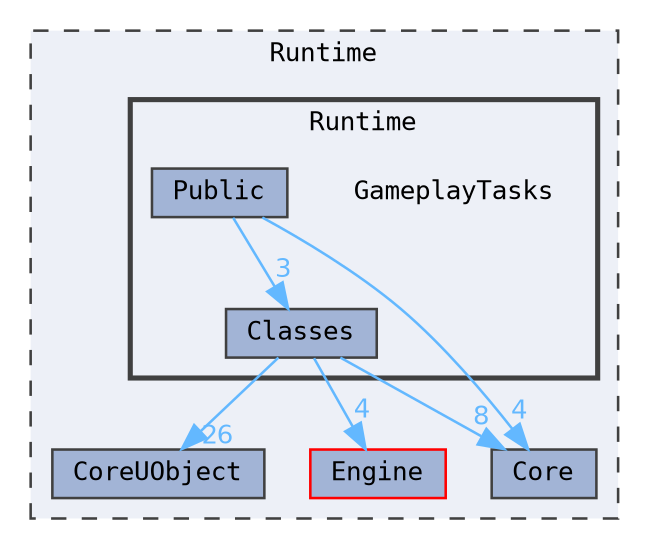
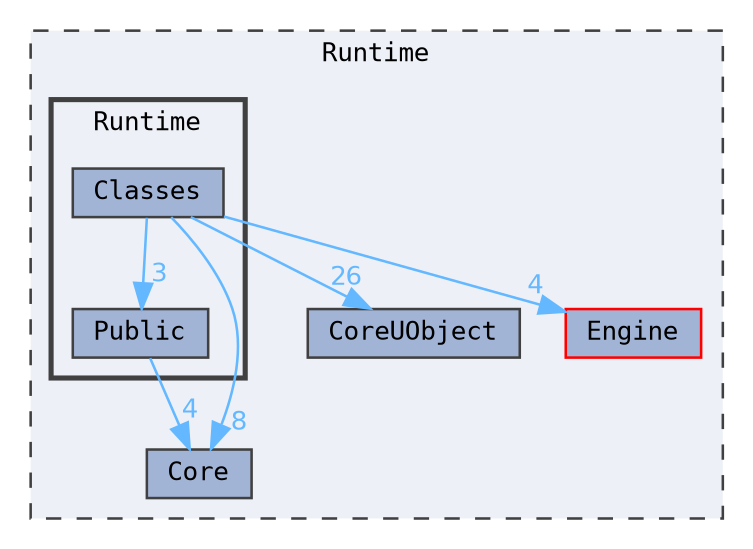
node "GameplayTasks": removed
edge "Public" -> "Classes": reversed
